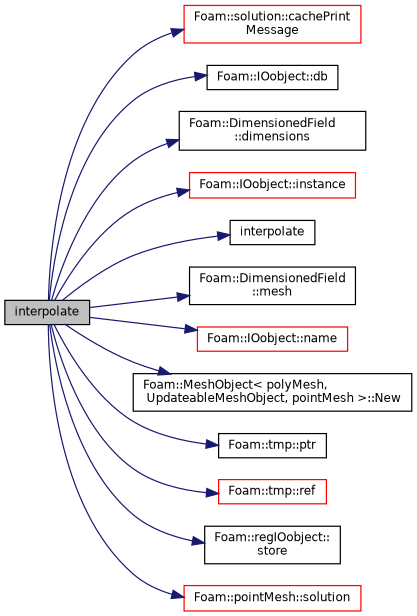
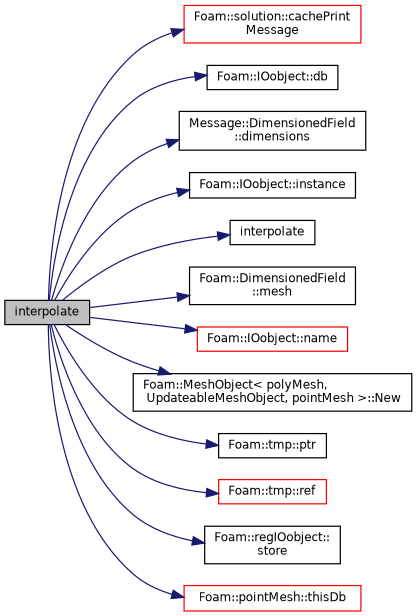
node "Foam::DimensionedField ::dimensions": label "Foam::DimensionedField ::dimensions" -> "Message::DimensionedField ::dimensions"
node "Foam::IOobject::instance": color red -> black
node "Foam::pointMesh::solution": label "Foam::pointMesh::solution" -> "Foam::pointMesh::thisDb"
